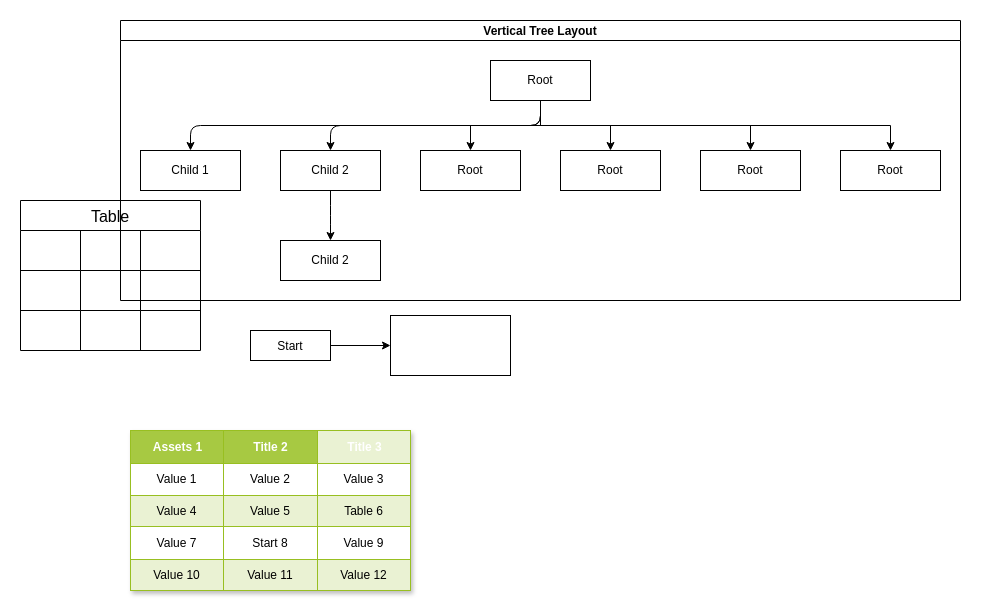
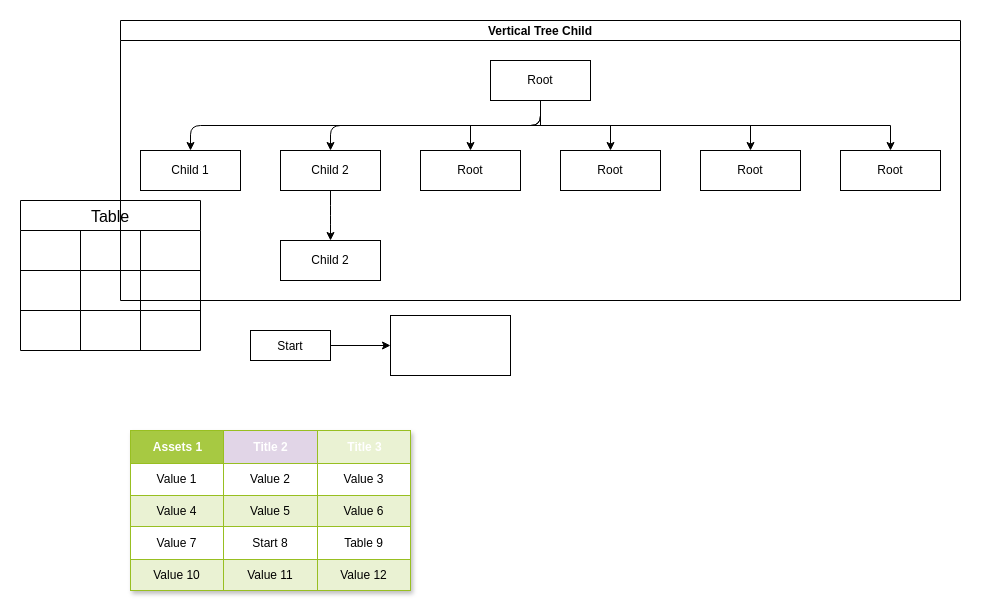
node "Vertical Tree Layout": label "Vertical Tree Layout" -> "Vertical Tree Child"
node "Title 2": fillcolor #a7c942 -> #e1d5e7
node "Table 6": label "Table 6" -> "Value 6"
node "Value 9": label "Value 9" -> "Table 9"
